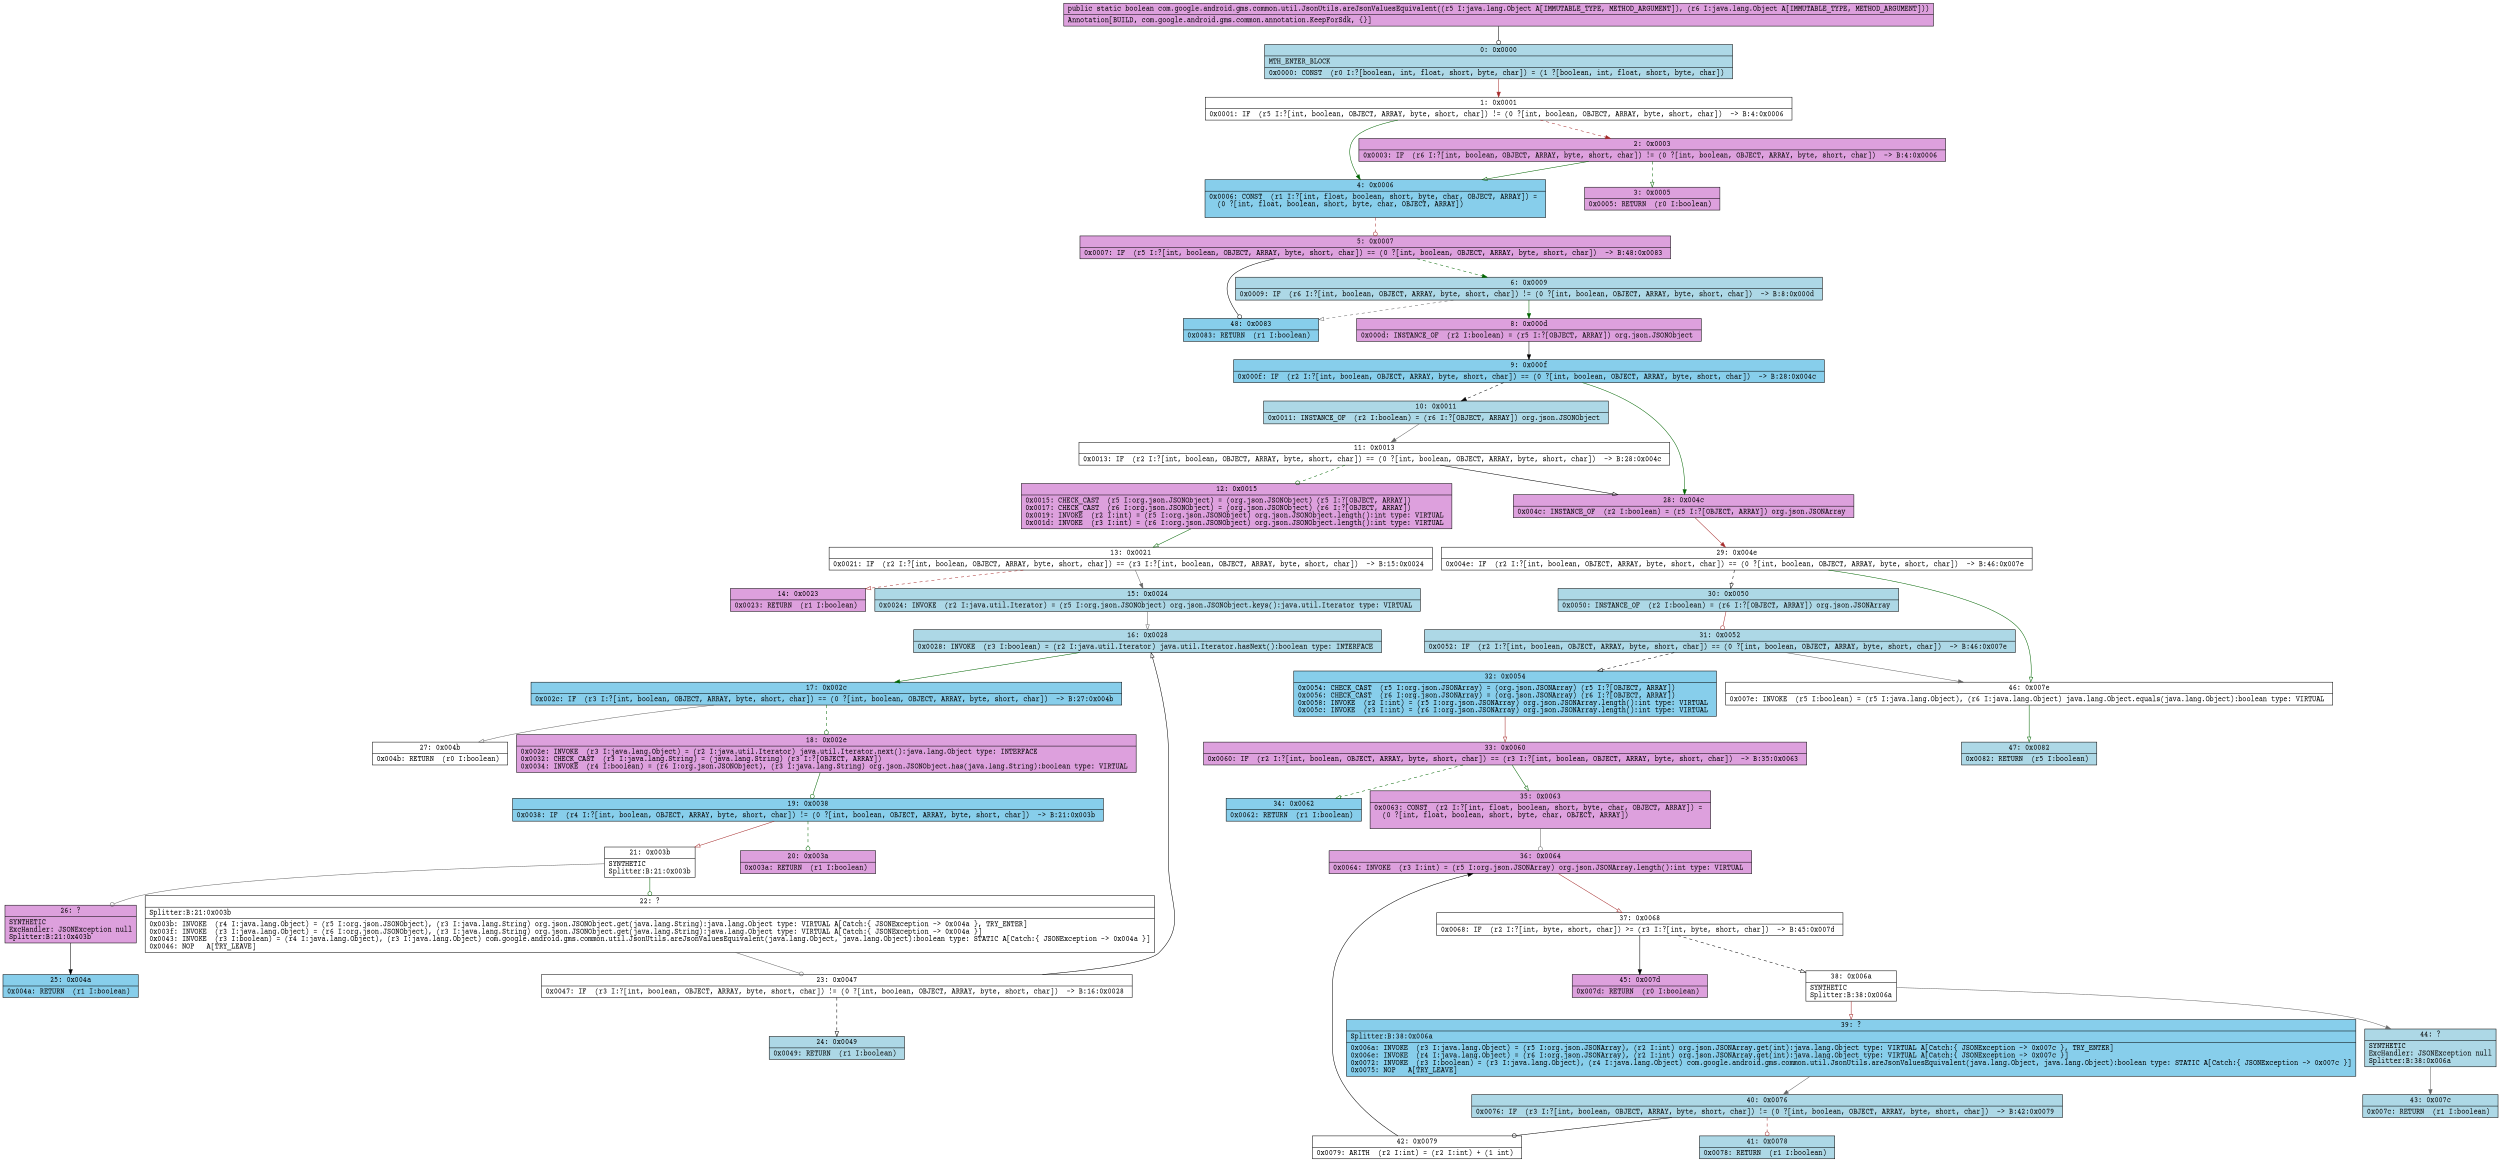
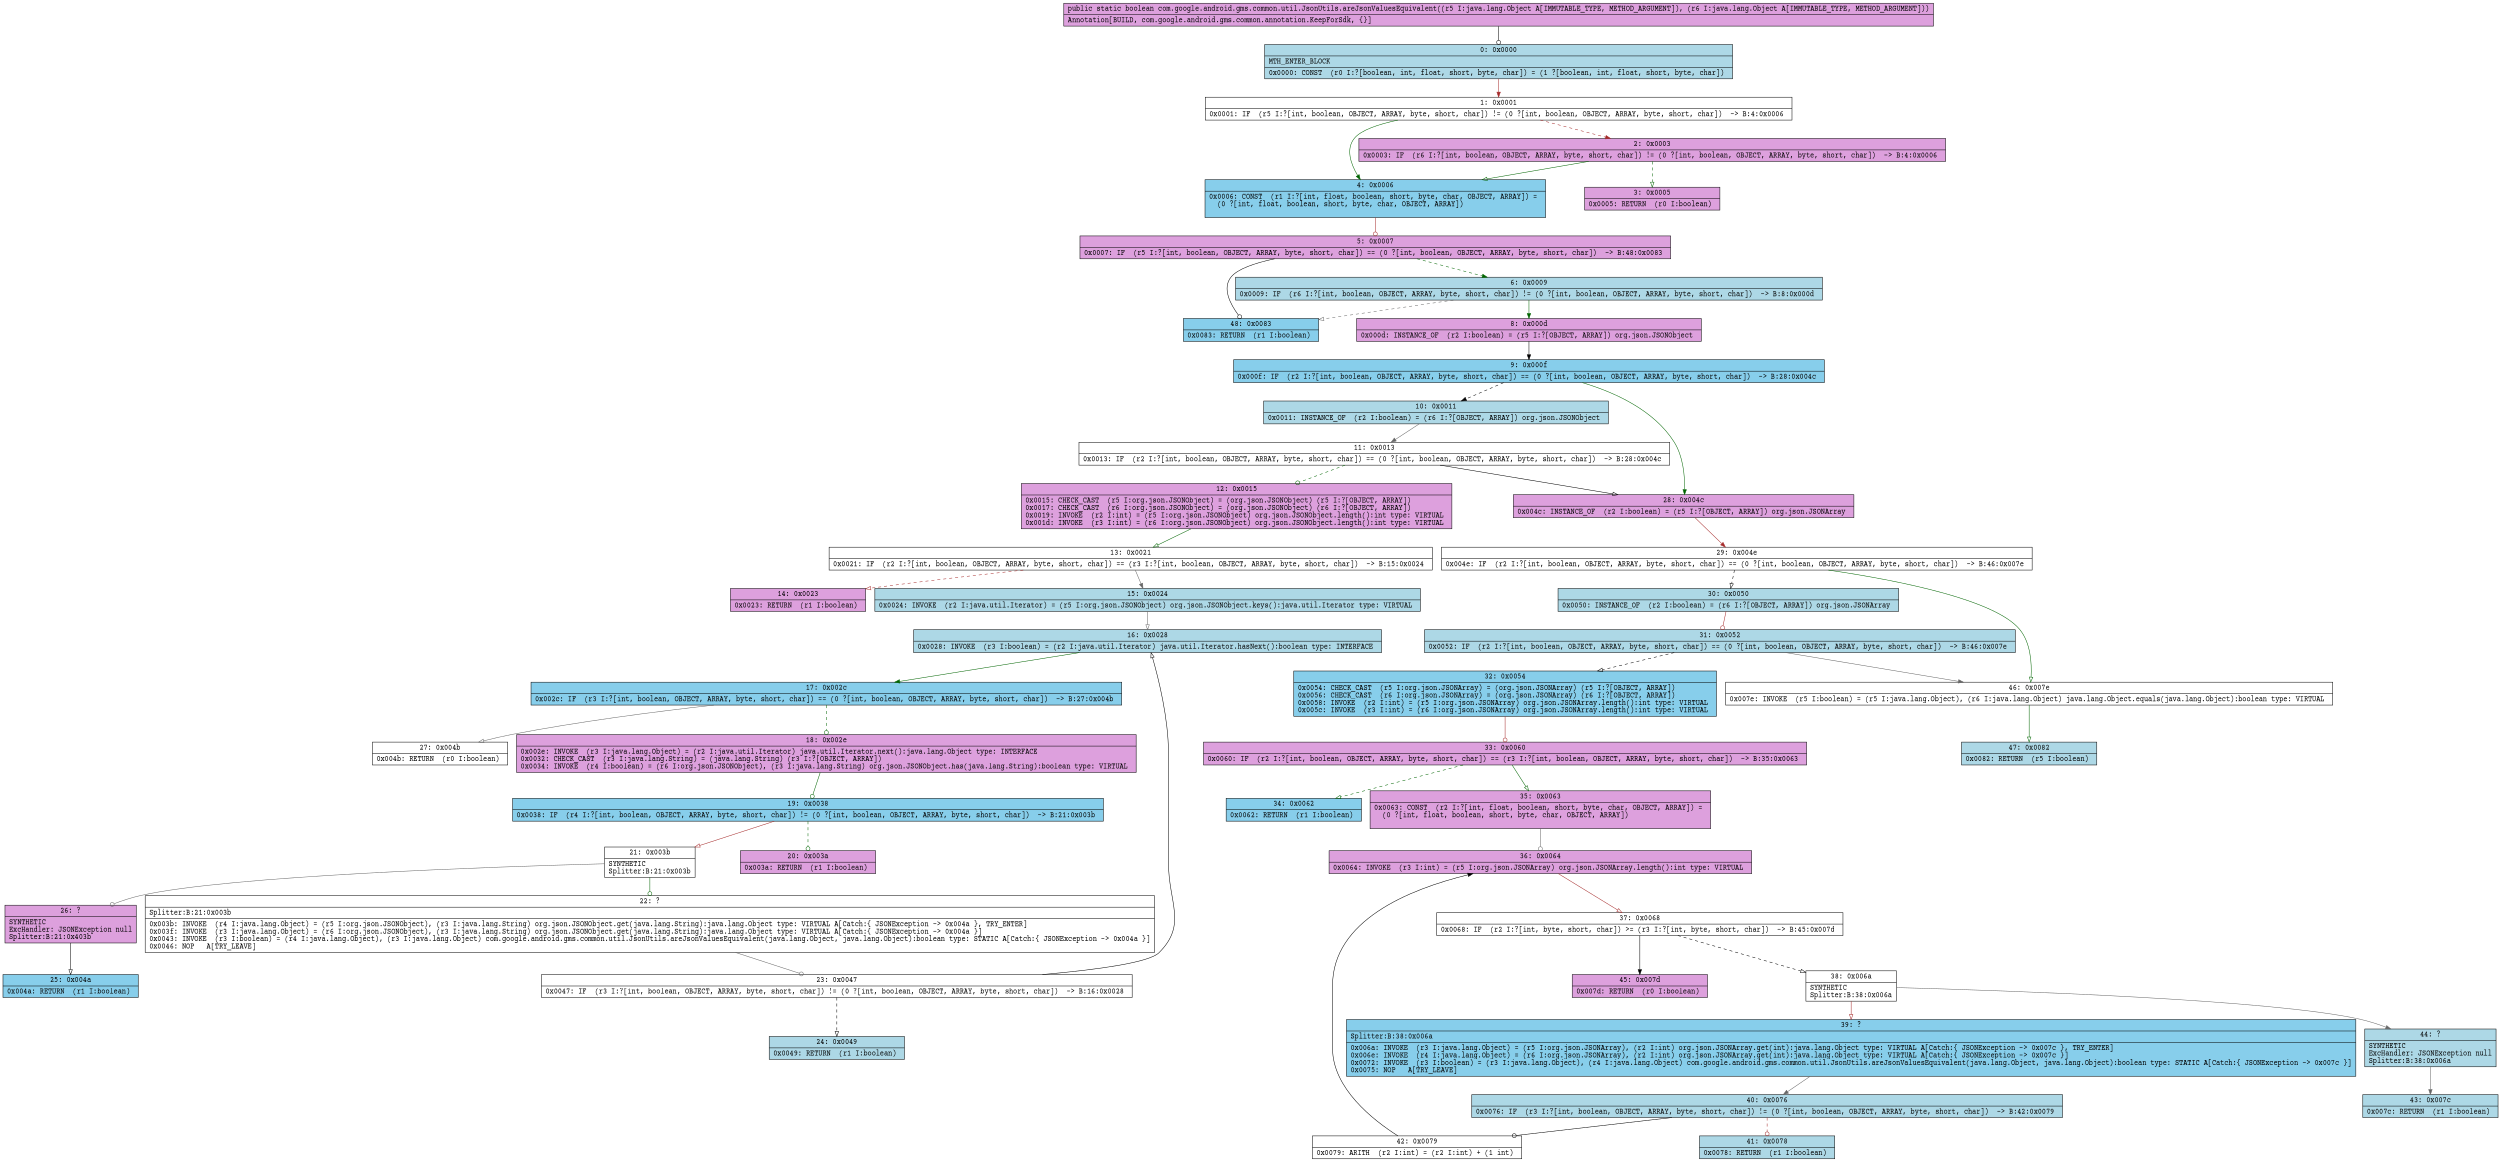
edge "4: 0x0006" -> "5: 0x0007": style dashed -> solid
edge "32: 0x0054" -> "33: 0x0060": arrowhead onormal -> odot
edge "26: ?" -> "25: 0x004a": arrowhead normal -> onormal
